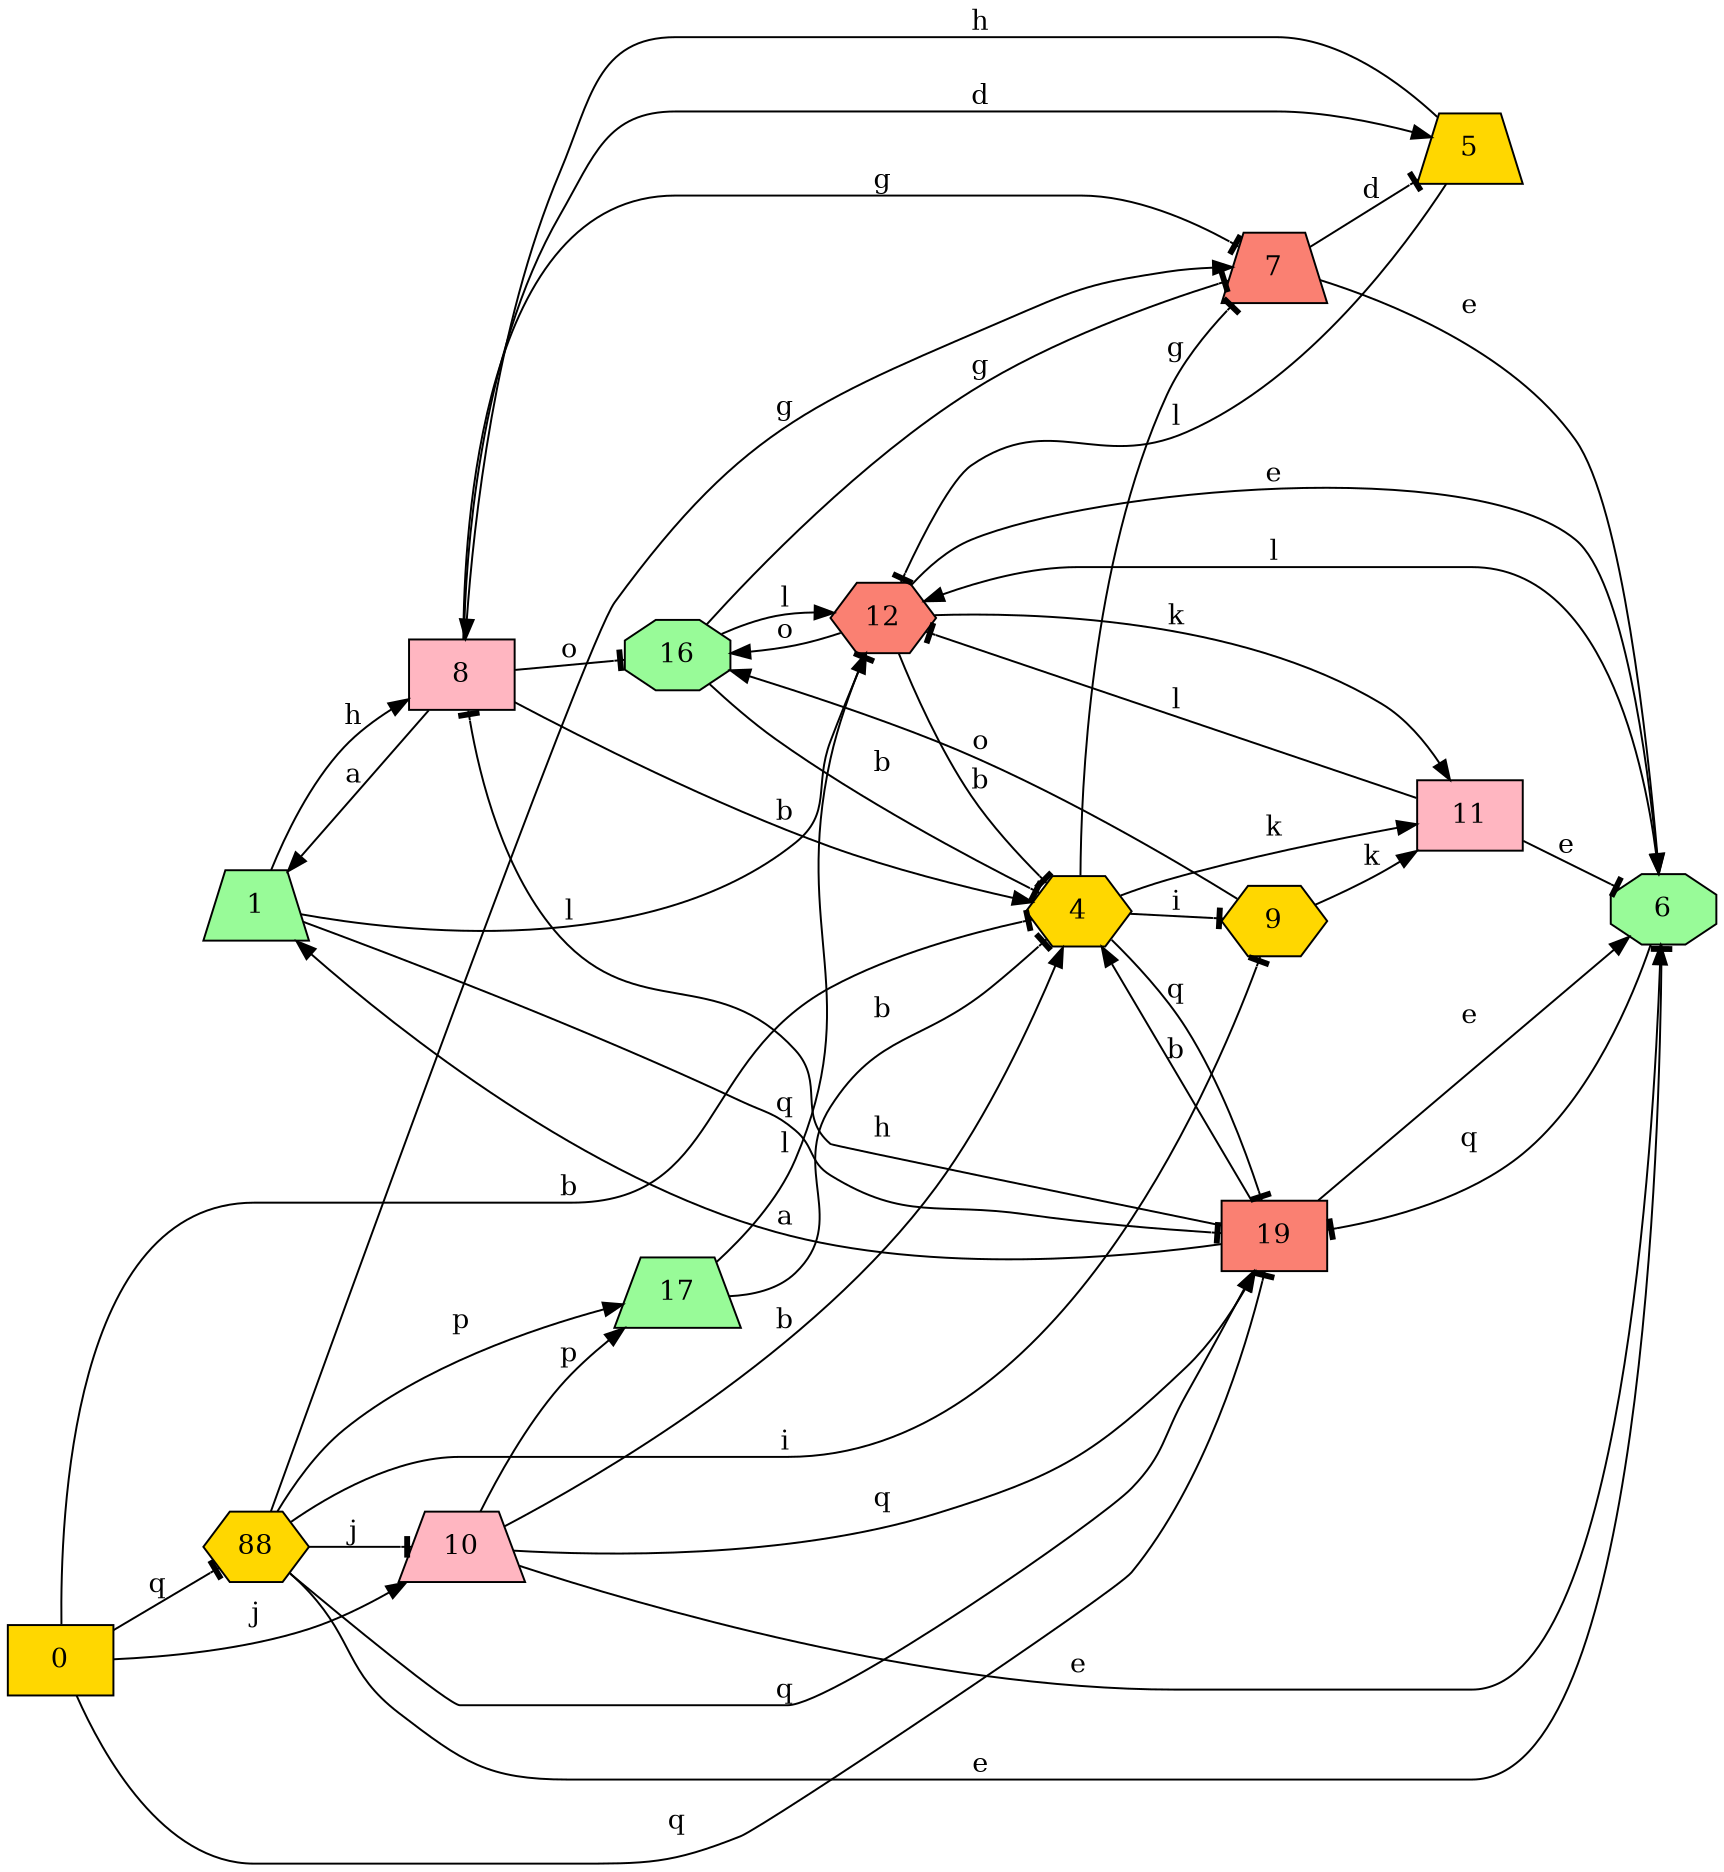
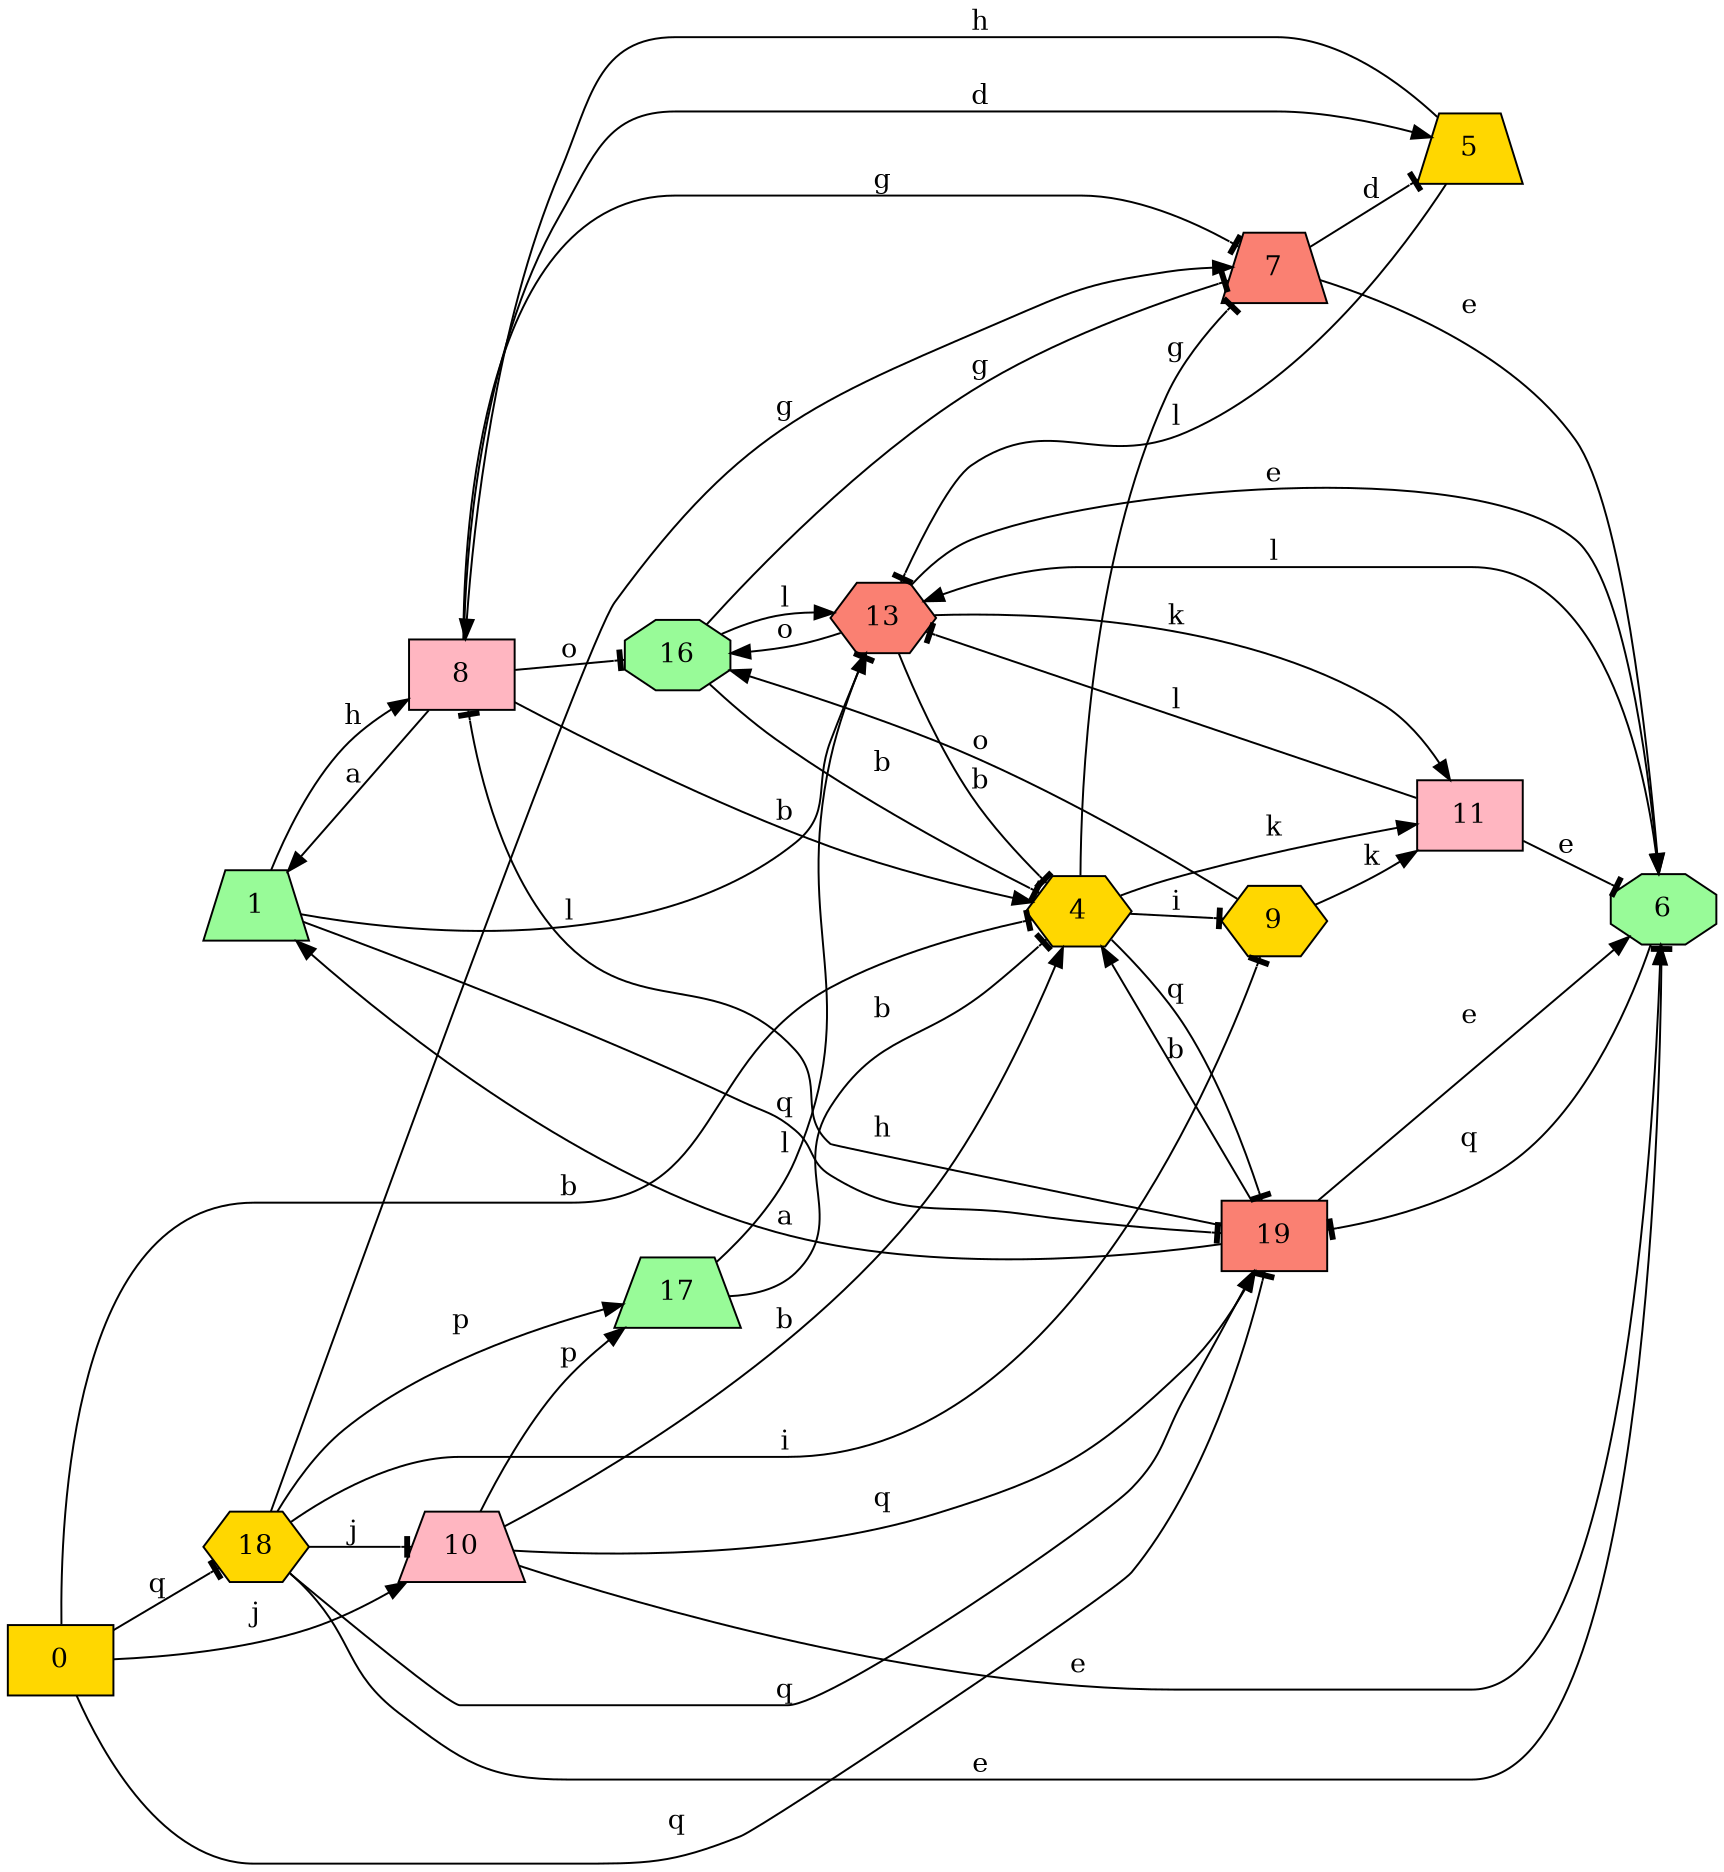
node "12": label "12" -> "13"
node "88": label "88" -> "18"
